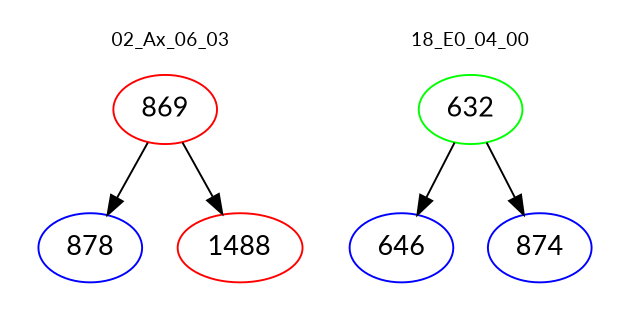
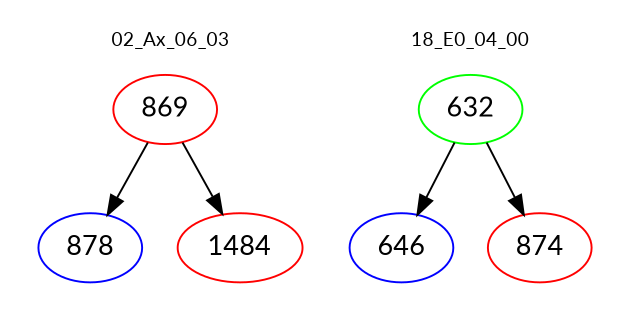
node "1488": label "1488" -> "1484"
node "874": color blue -> red
